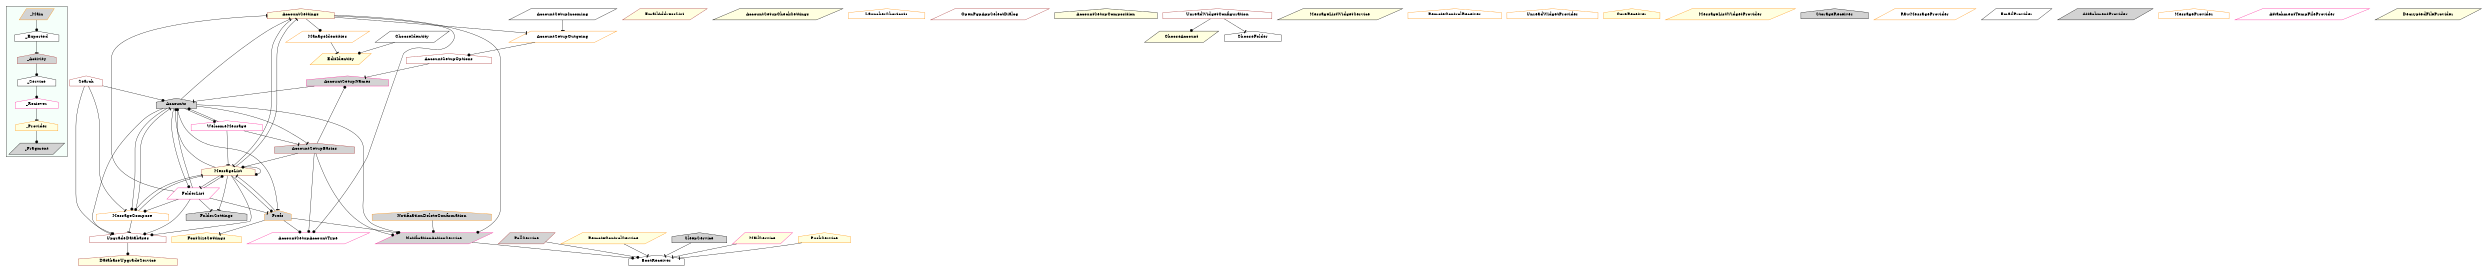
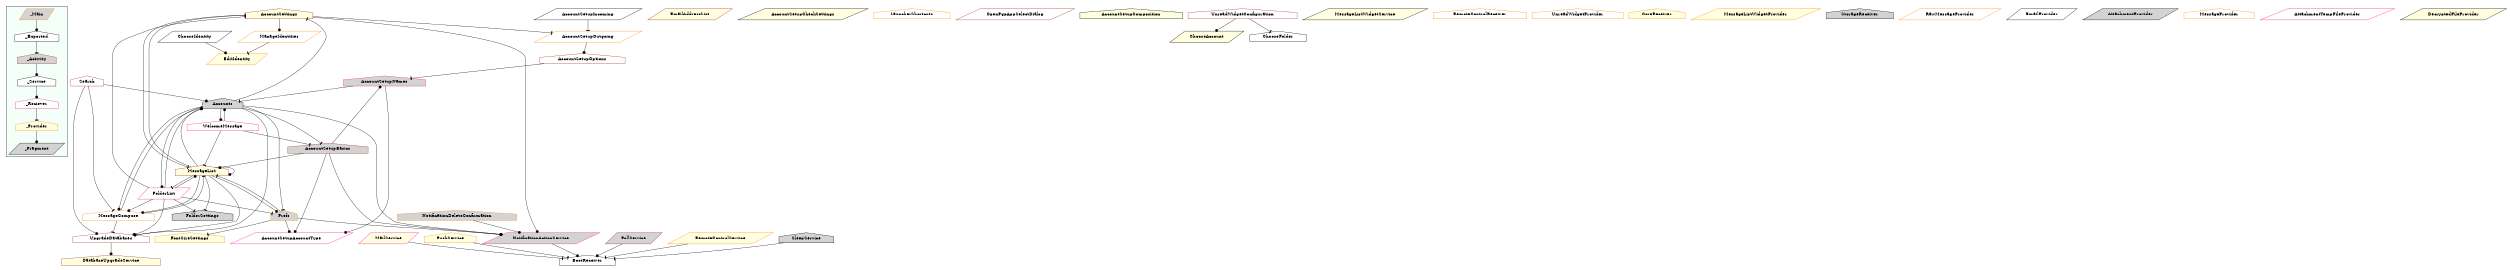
edge "AccountSettings" -> "AccountSetupAccountType": now "AccountSetupNames" -> "AccountSetupAccountType"
